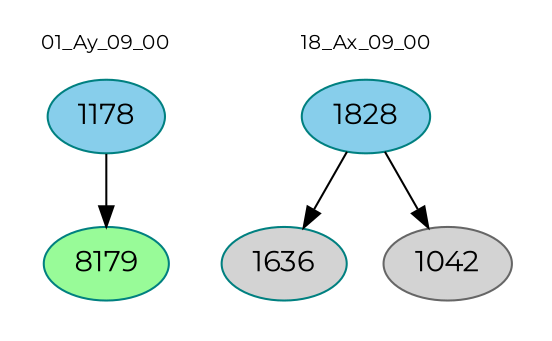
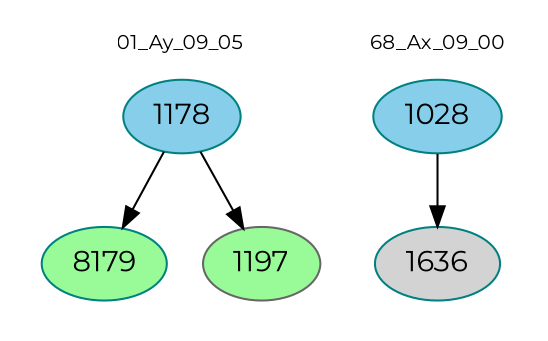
cluster "01_Ay_09_00": label "01_Ay_09_00" -> "01_Ay_09_05"
cluster "18_Ax_09_00": label "18_Ax_09_00" -> "68_Ax_09_00"
node "1828": label "1828" -> "1028"
node "1197": added
node "1042": removed
